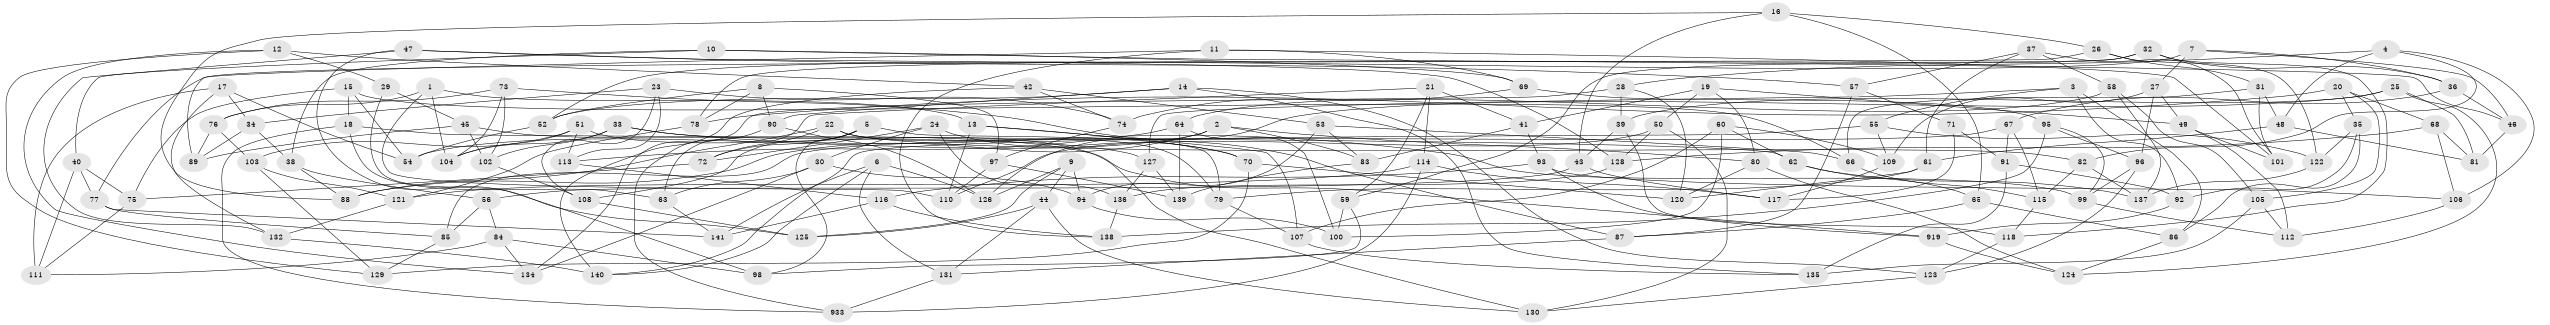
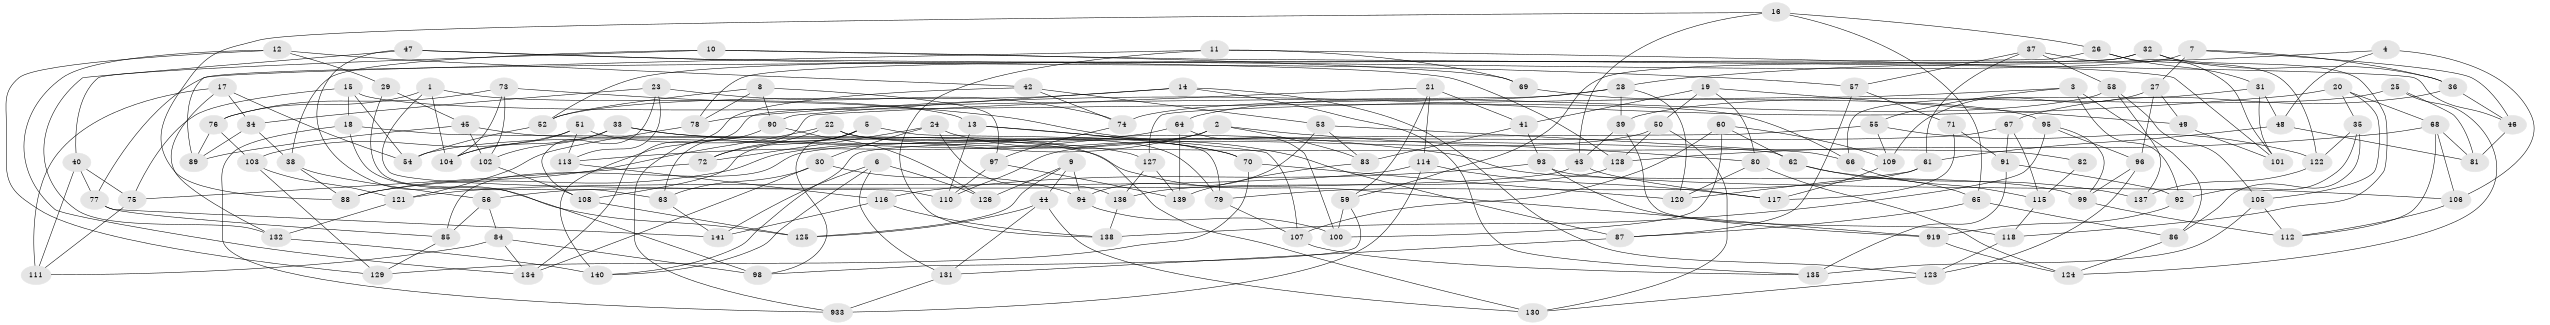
edge "69" -- "74": now "28" -- "74"
edge "25" -- "126": removed
edge "4" -- "82": removed
edge "49" -- "112": now "68" -- "112"
edge "82" -- "137": removed
